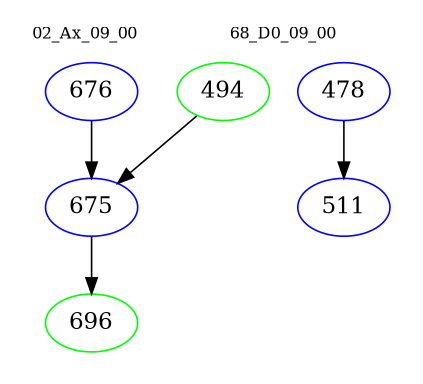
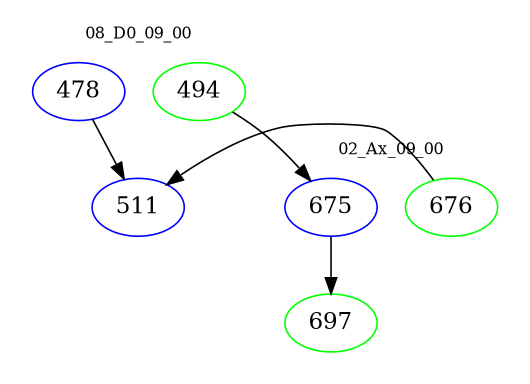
cluster "68_D0_09_00": label "68_D0_09_00" -> "08_D0_09_00"
node "676": color blue -> green
edge "676" -> "675": now "676" -> "511"
node "696": label "696" -> "697"
